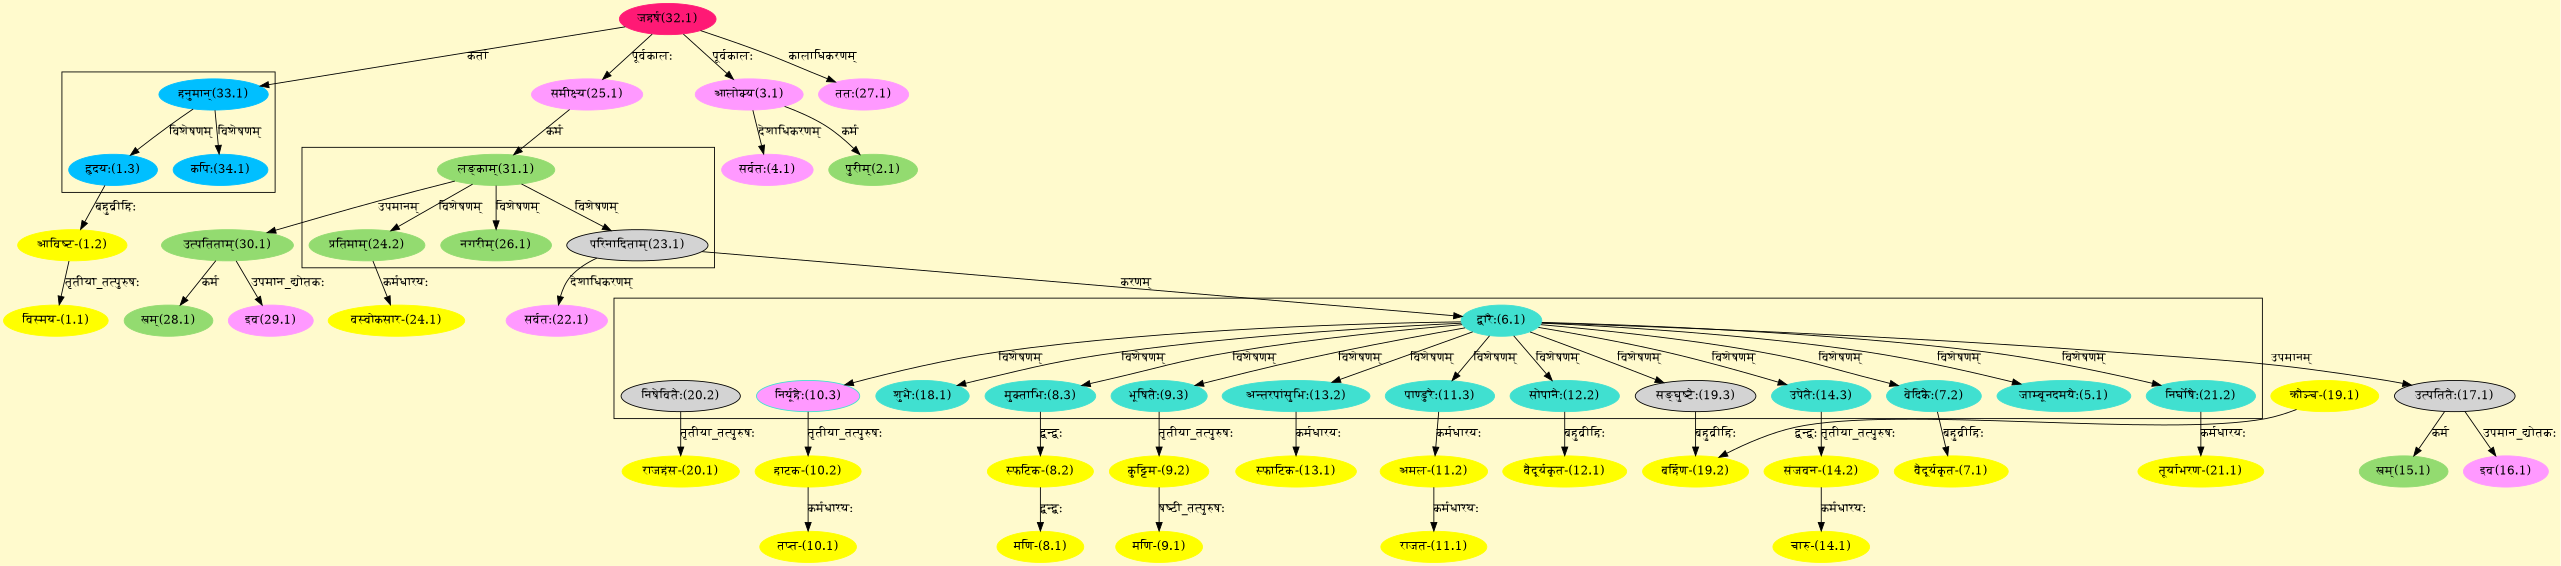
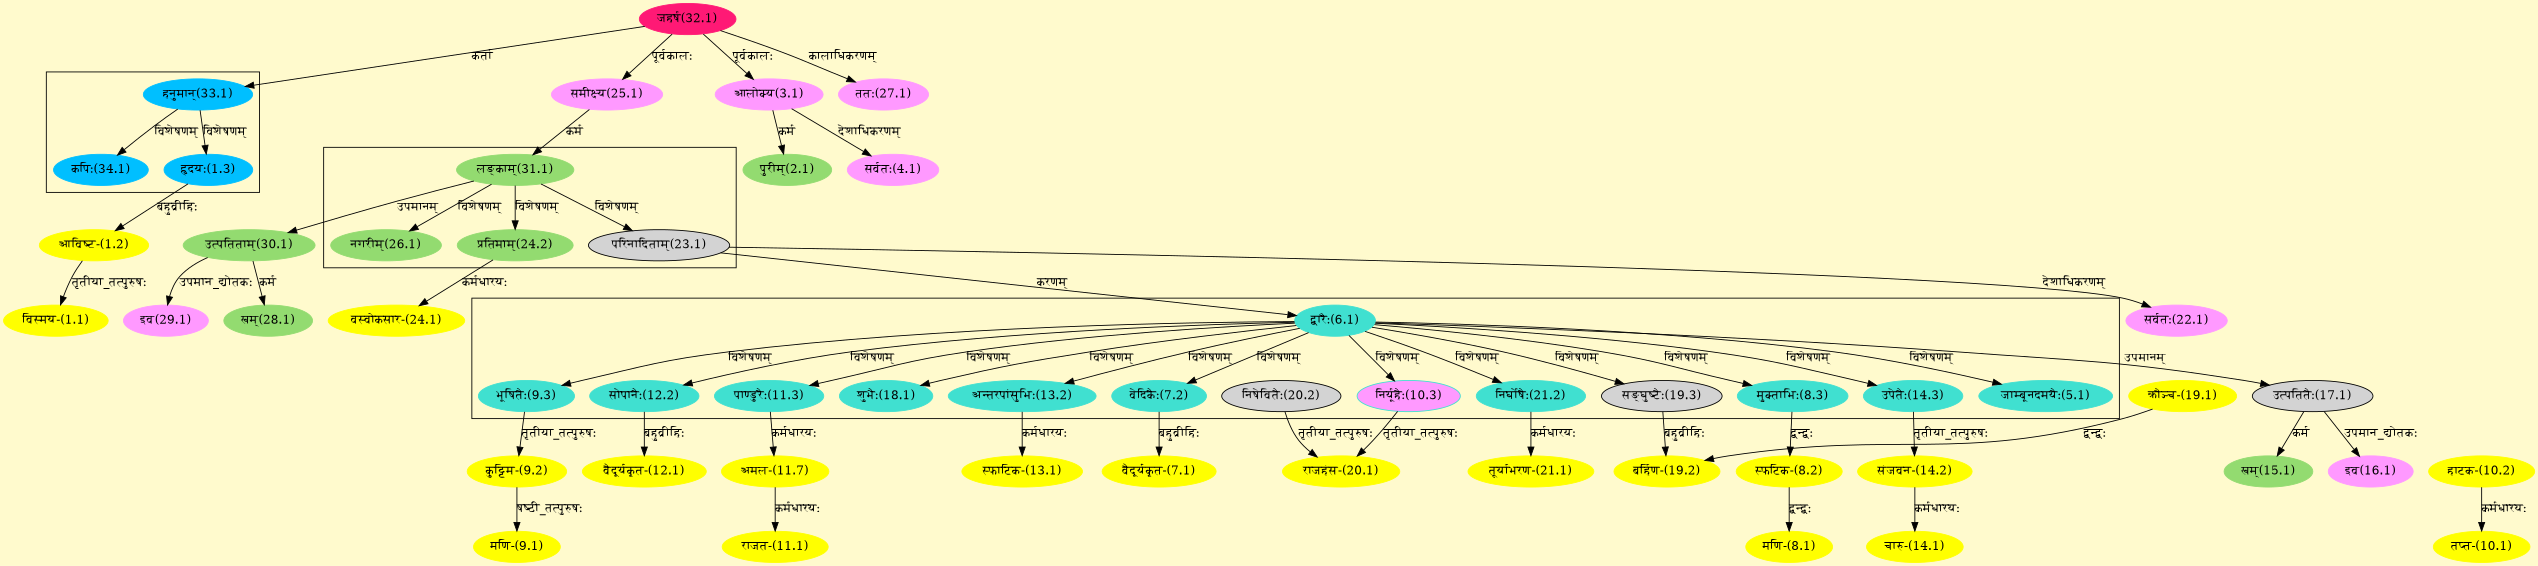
edge "निर्यूहैः(10.3)" -> "हाटक-(10.2)": now "निर्यूहैः(10.3)" -> "राजहंस-(20.1)"
node "अमल-(11.2)": label "अमल-(11.2)" -> "अमल-(11.7)"
